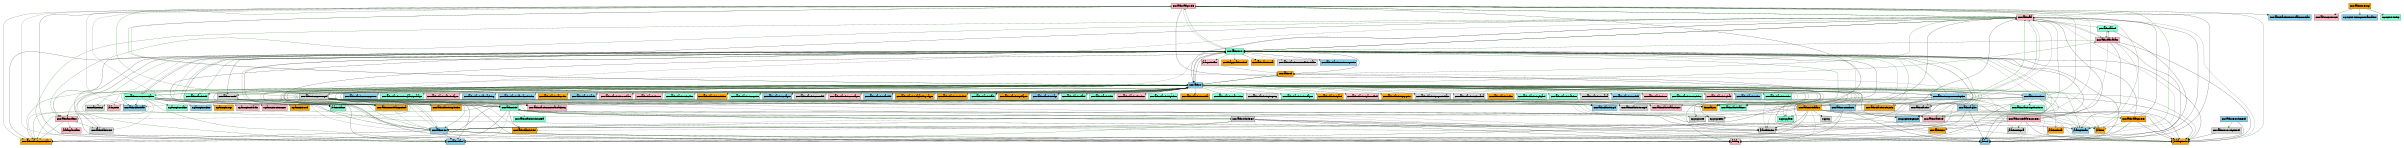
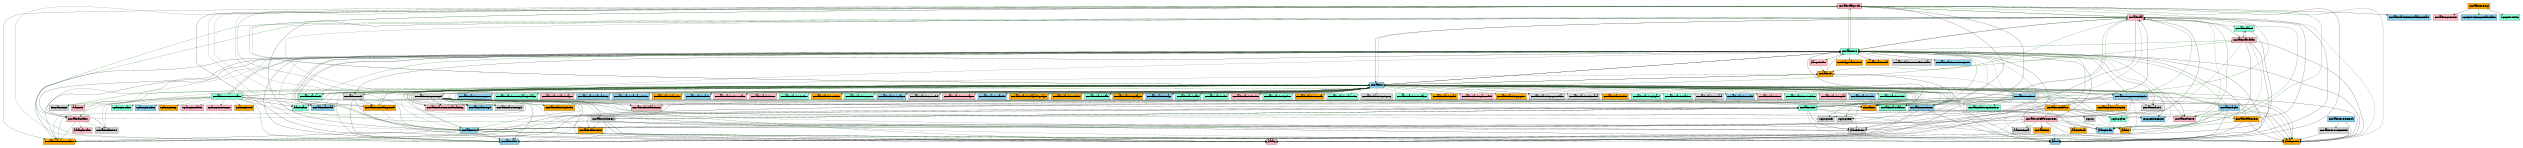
node "com_vaadin_shared_ui_dnd_criteria": removed
